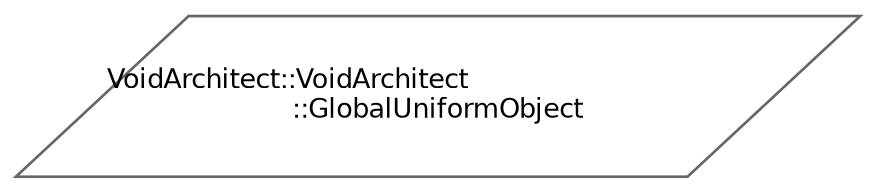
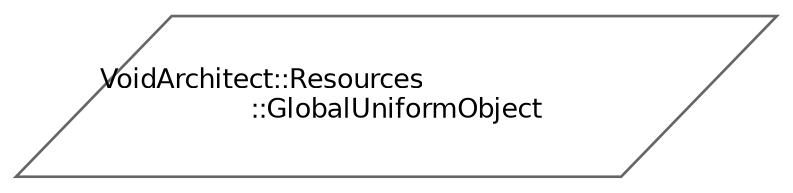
node "VoidArchitect::VoidArchitect ::GlobalUniformObject": label "VoidArchitect::VoidArchitect ::GlobalUniformObject" -> "VoidArchitect::Resources ::GlobalUniformObject"
